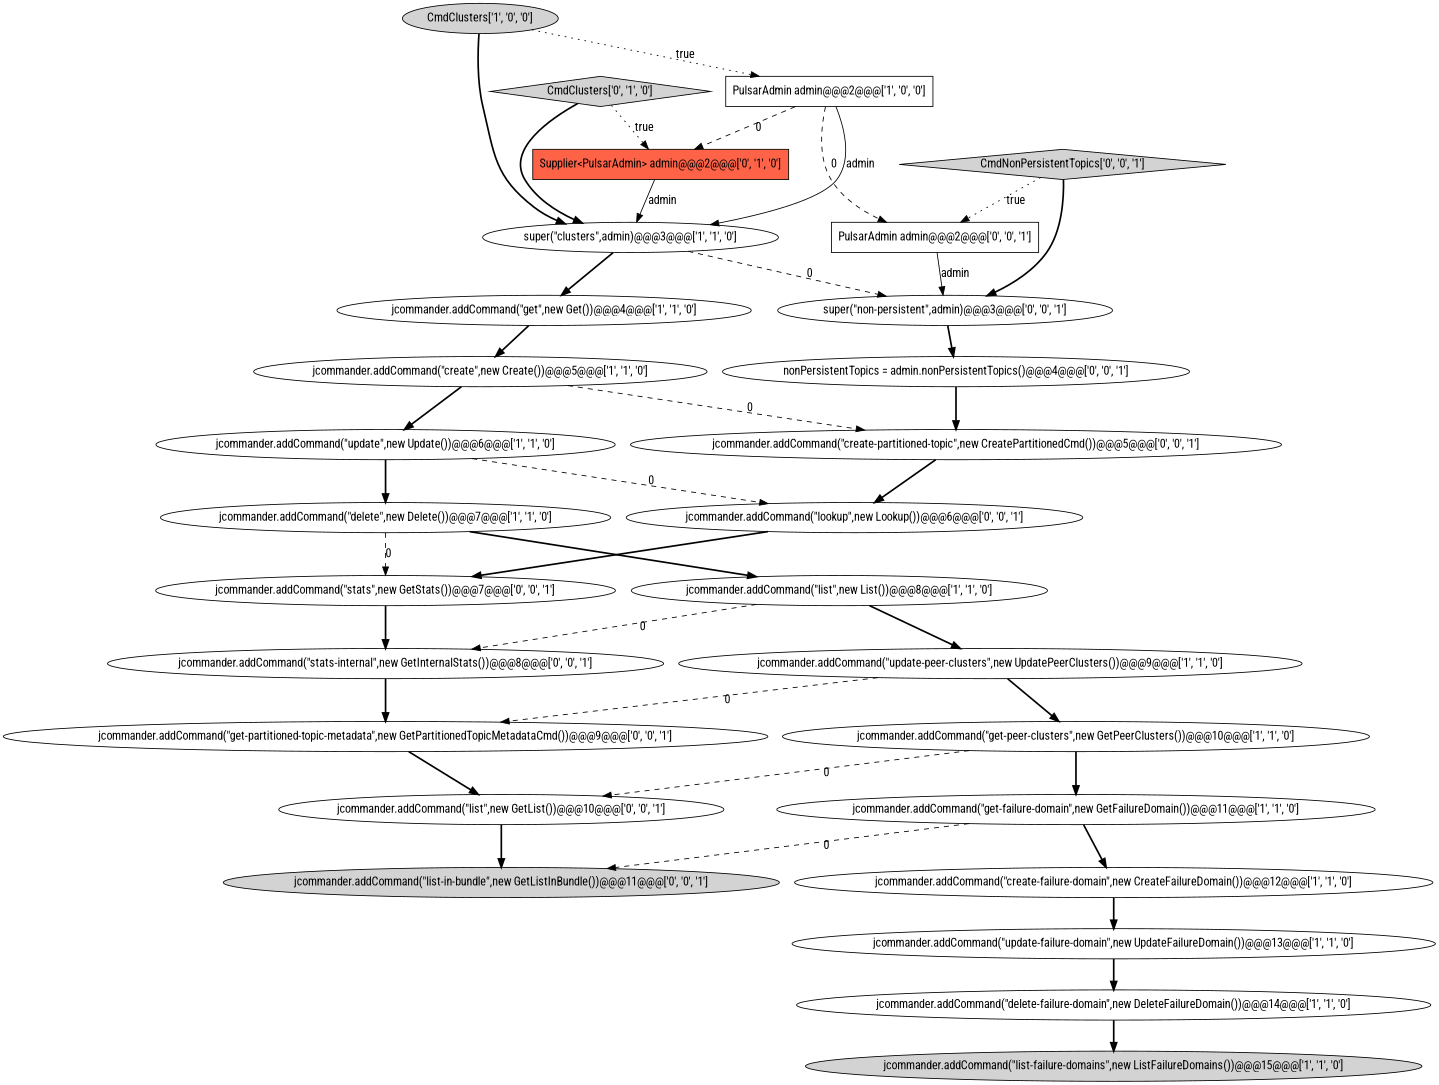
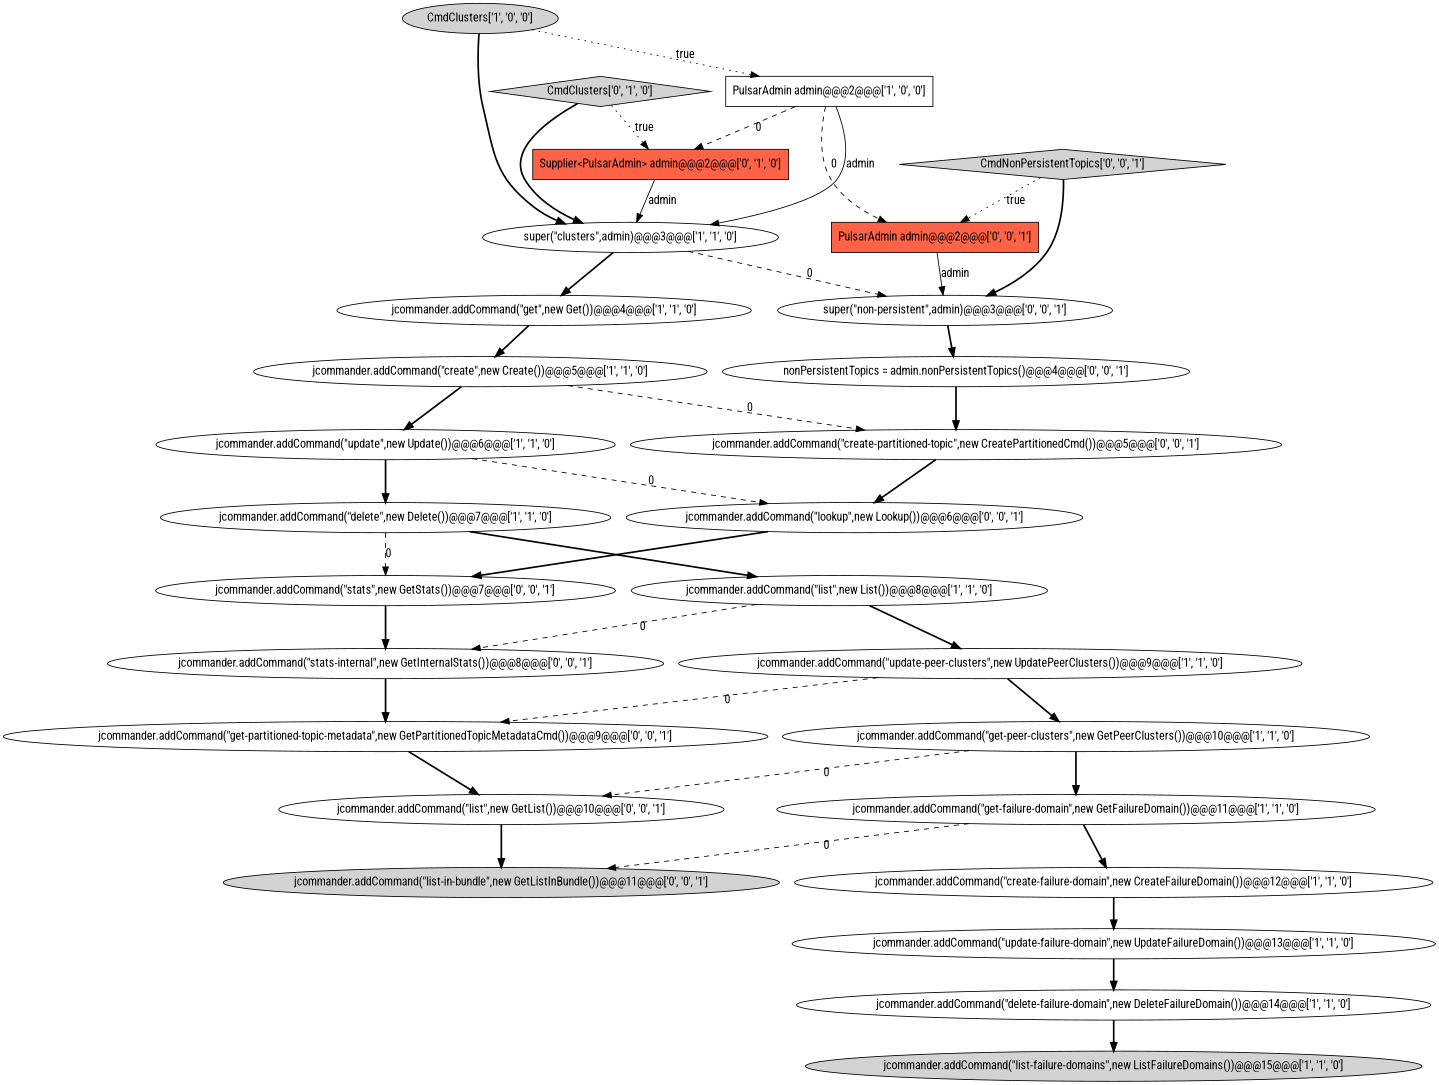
node "PulsarAdmin admin@@@2@@@['0', '0', '1']": fillcolor white -> tomato
